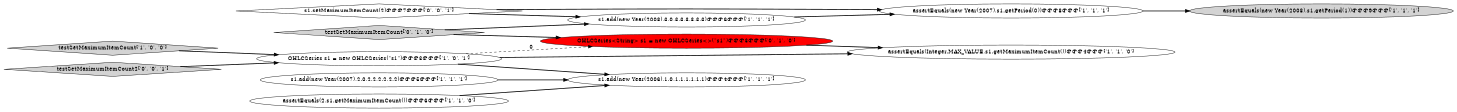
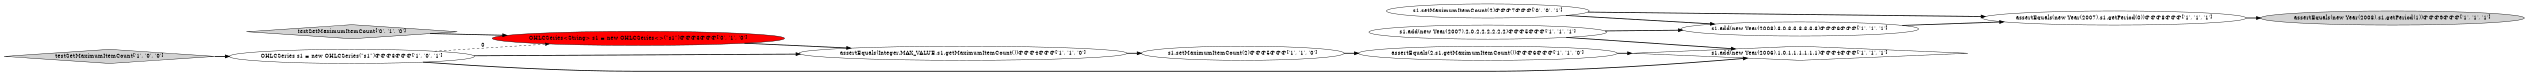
node "s1.setMaximumItemCount(2)@@@7@@@['0', '0', '1']": shape diamond -> ellipse
edge "testSetMaximumItemCount['0', '1', '0']" -> "s1.add(new Year(2008),3.0,3.3,3.3,3.3)@@@6@@@['1', '1', '1']": now "s1.add(new Year(2007),2.0,2.2,2.2,2.2)@@@5@@@['1', '1', '1']" -> "s1.add(new Year(2008),3.0,3.3,3.3,3.3)@@@6@@@['1', '1', '1']"
node "s1.setMaximumItemCount(2)@@@5@@@['1', '1', '0']": added
node "testSetMaximumItemCount2['0', '0', '1']": removed
node "s1.add(new Year(2006),1.0,1.1,1.1,1.1)@@@4@@@['1', '1', '1']": shape ellipse -> diamond
